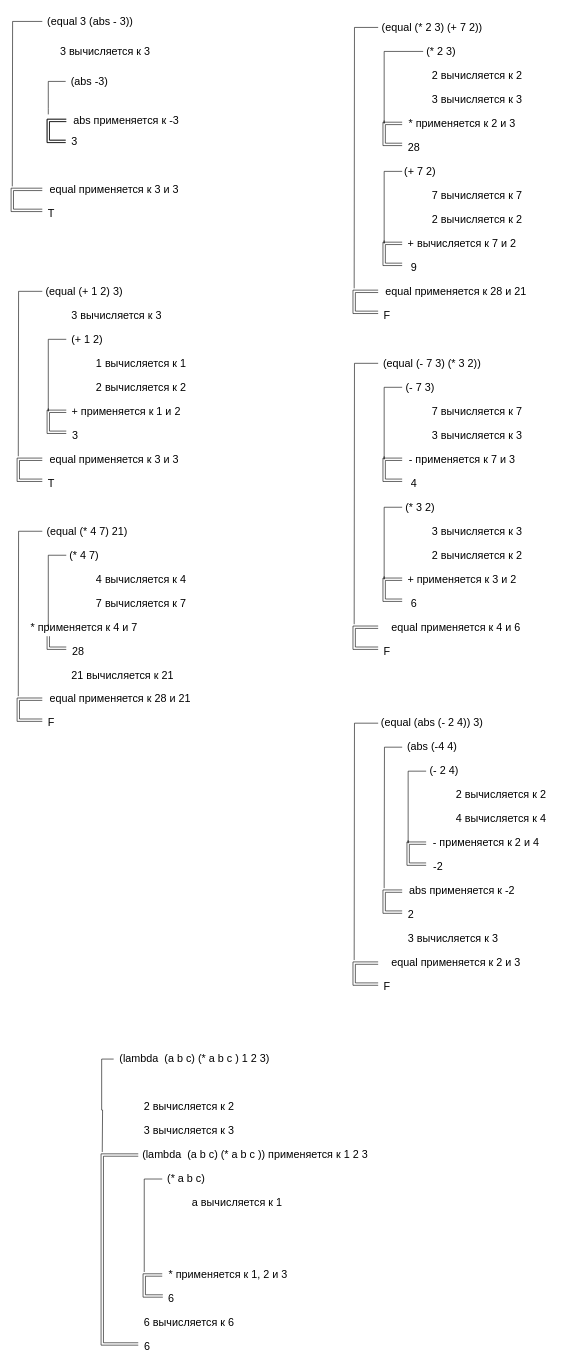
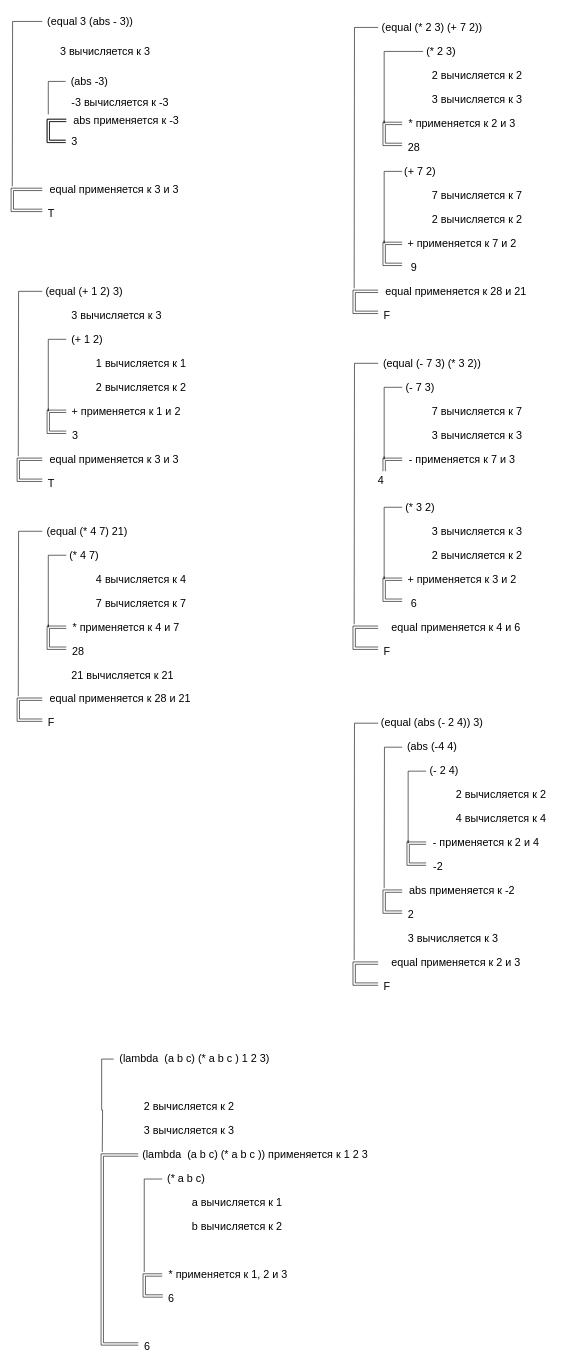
node "-3 вычисляется к -3": added
node "+ вычисляется к 7 и 2": label "+ вычисляется к 7 и 2" -> "+ применяется к 7 и 2"
node "4": moved (414, 483) -> (381, 480)
node "* применяется к 4 и 7": moved (84, 627) -> (126, 627)
node "b вычисляется к 2": added
node "6 вычисляется к 6": removed
